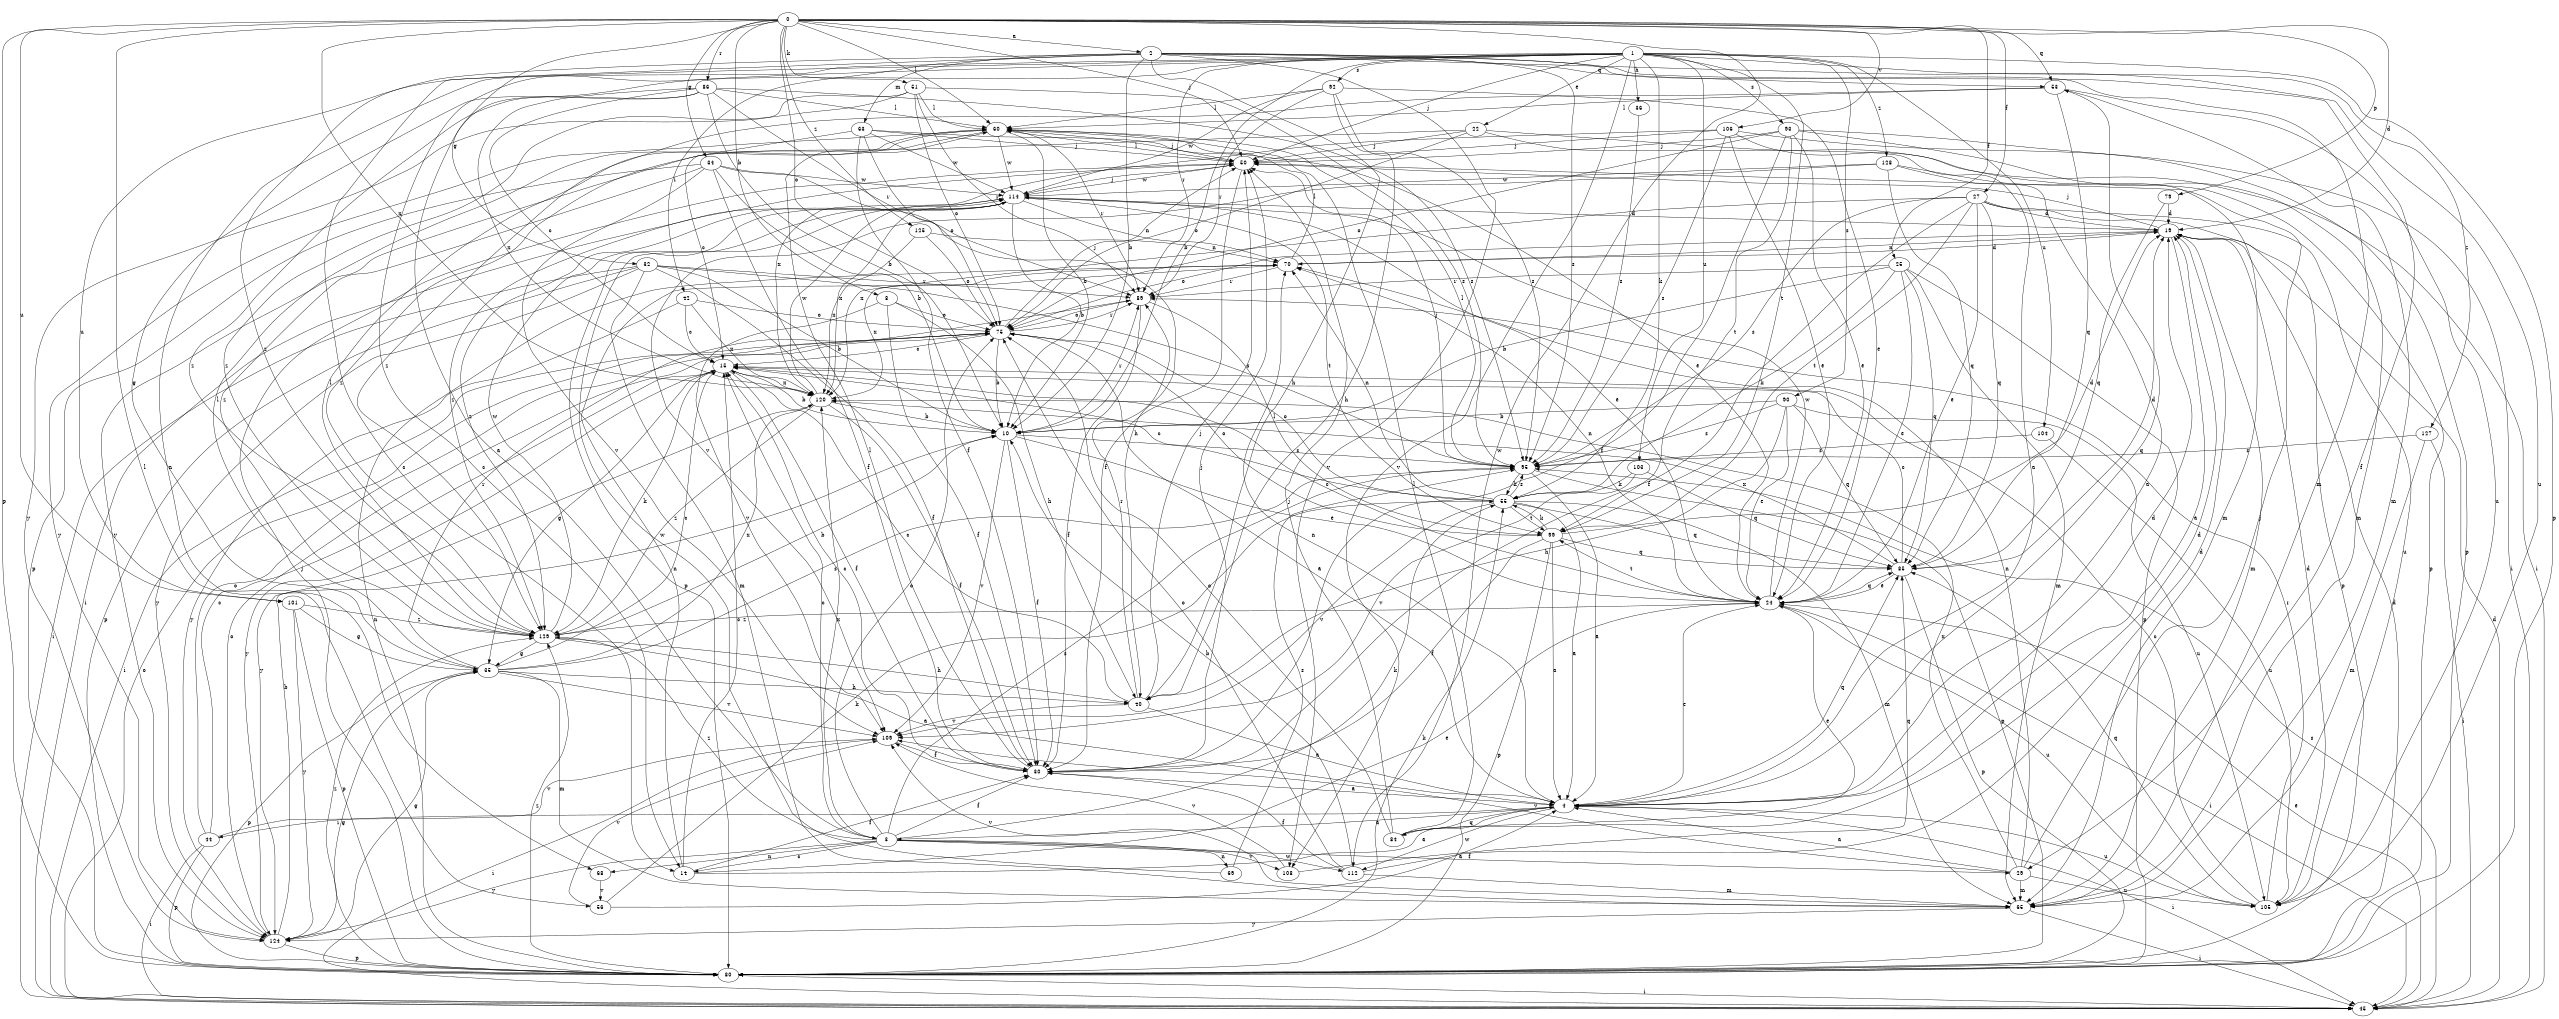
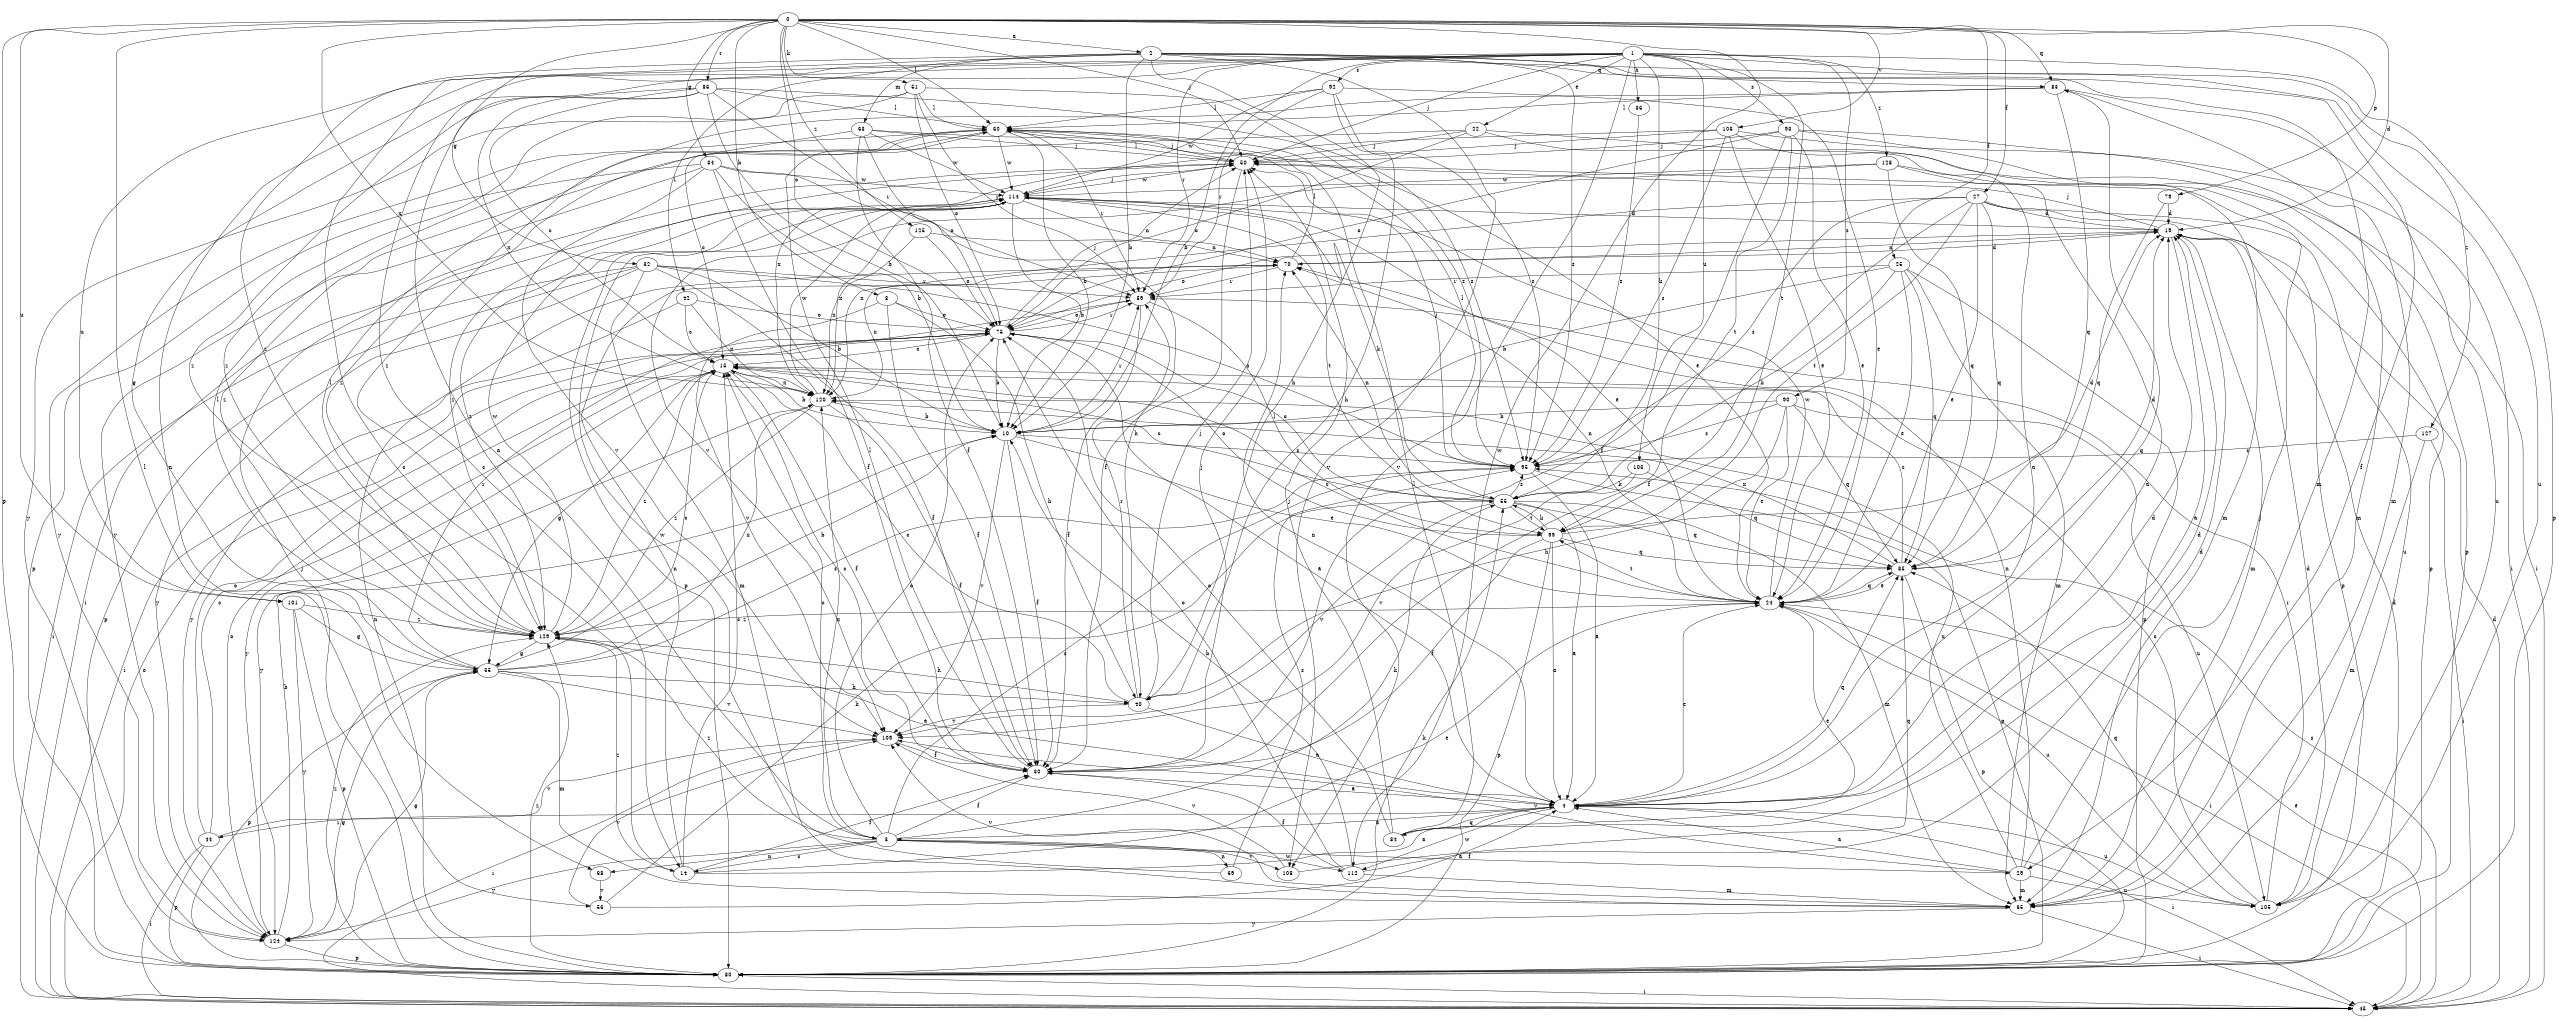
node "53": label "53" -> "83"
node "104": removed
edge "95" -> "55": now "114" -> "55"
edge "15" -> "129": label "k" -> "z"
edge "14" -> "129": added, label "z"
